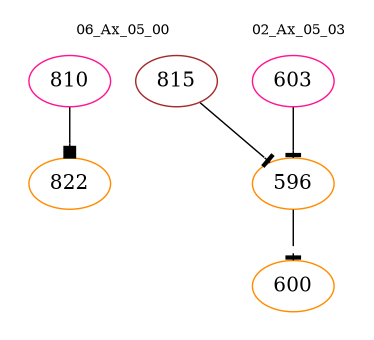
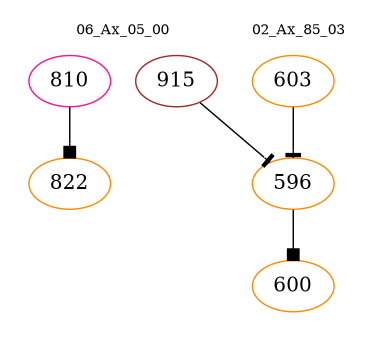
cluster "02_Ax_05_03": label "02_Ax_05_03" -> "02_Ax_85_03"
node "815": label "815" -> "915"
node "603": color deeppink -> darkorange
edge "596" -> "600": arrowhead tee -> box
